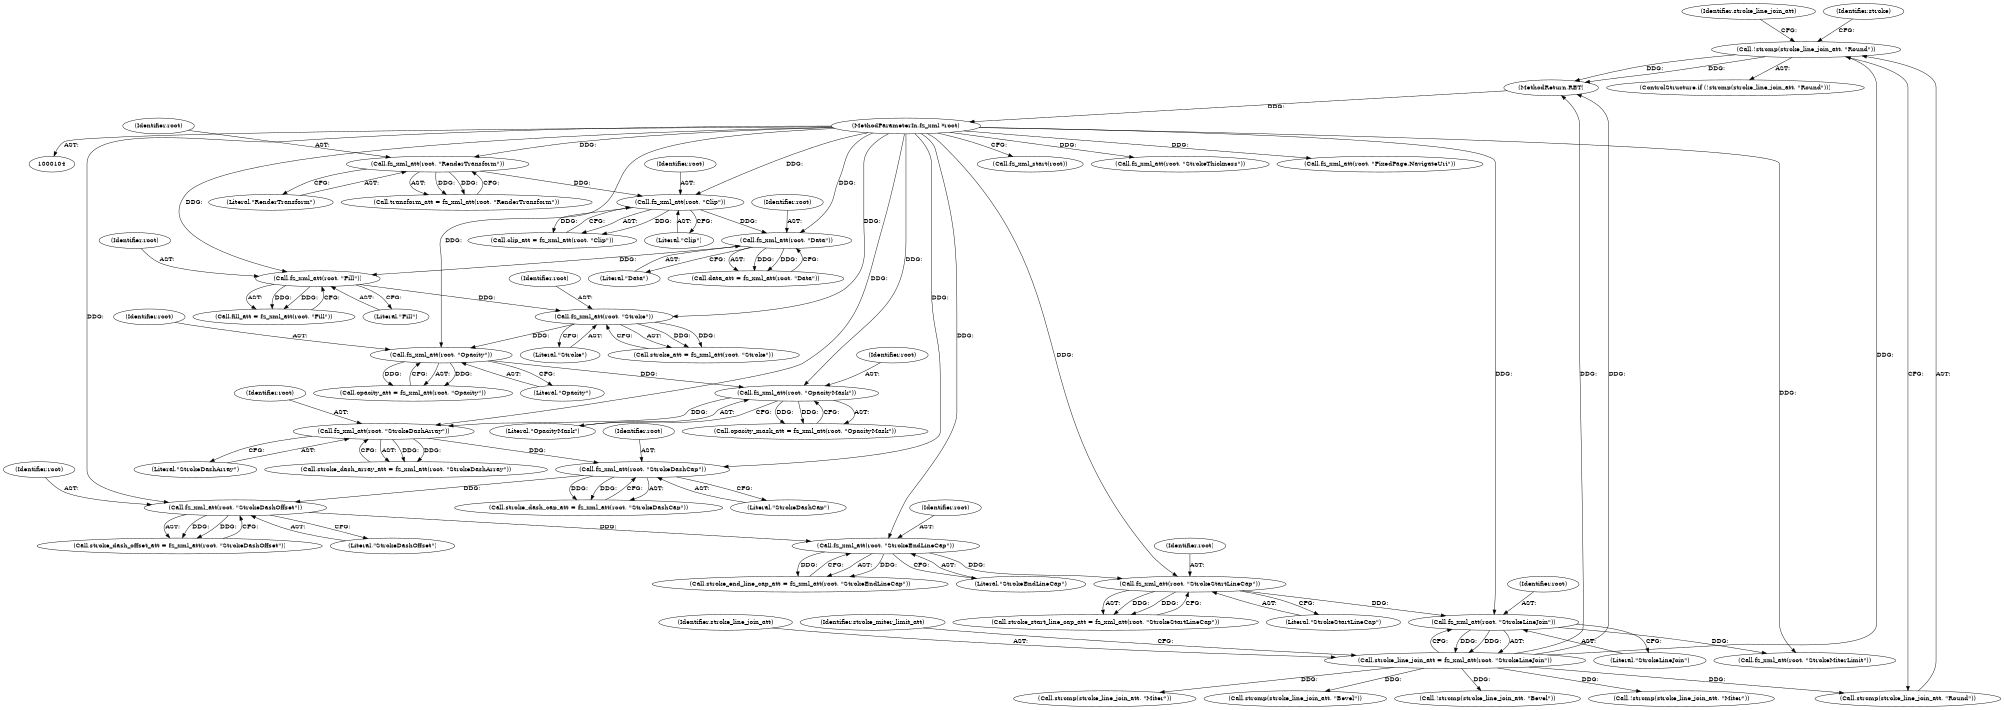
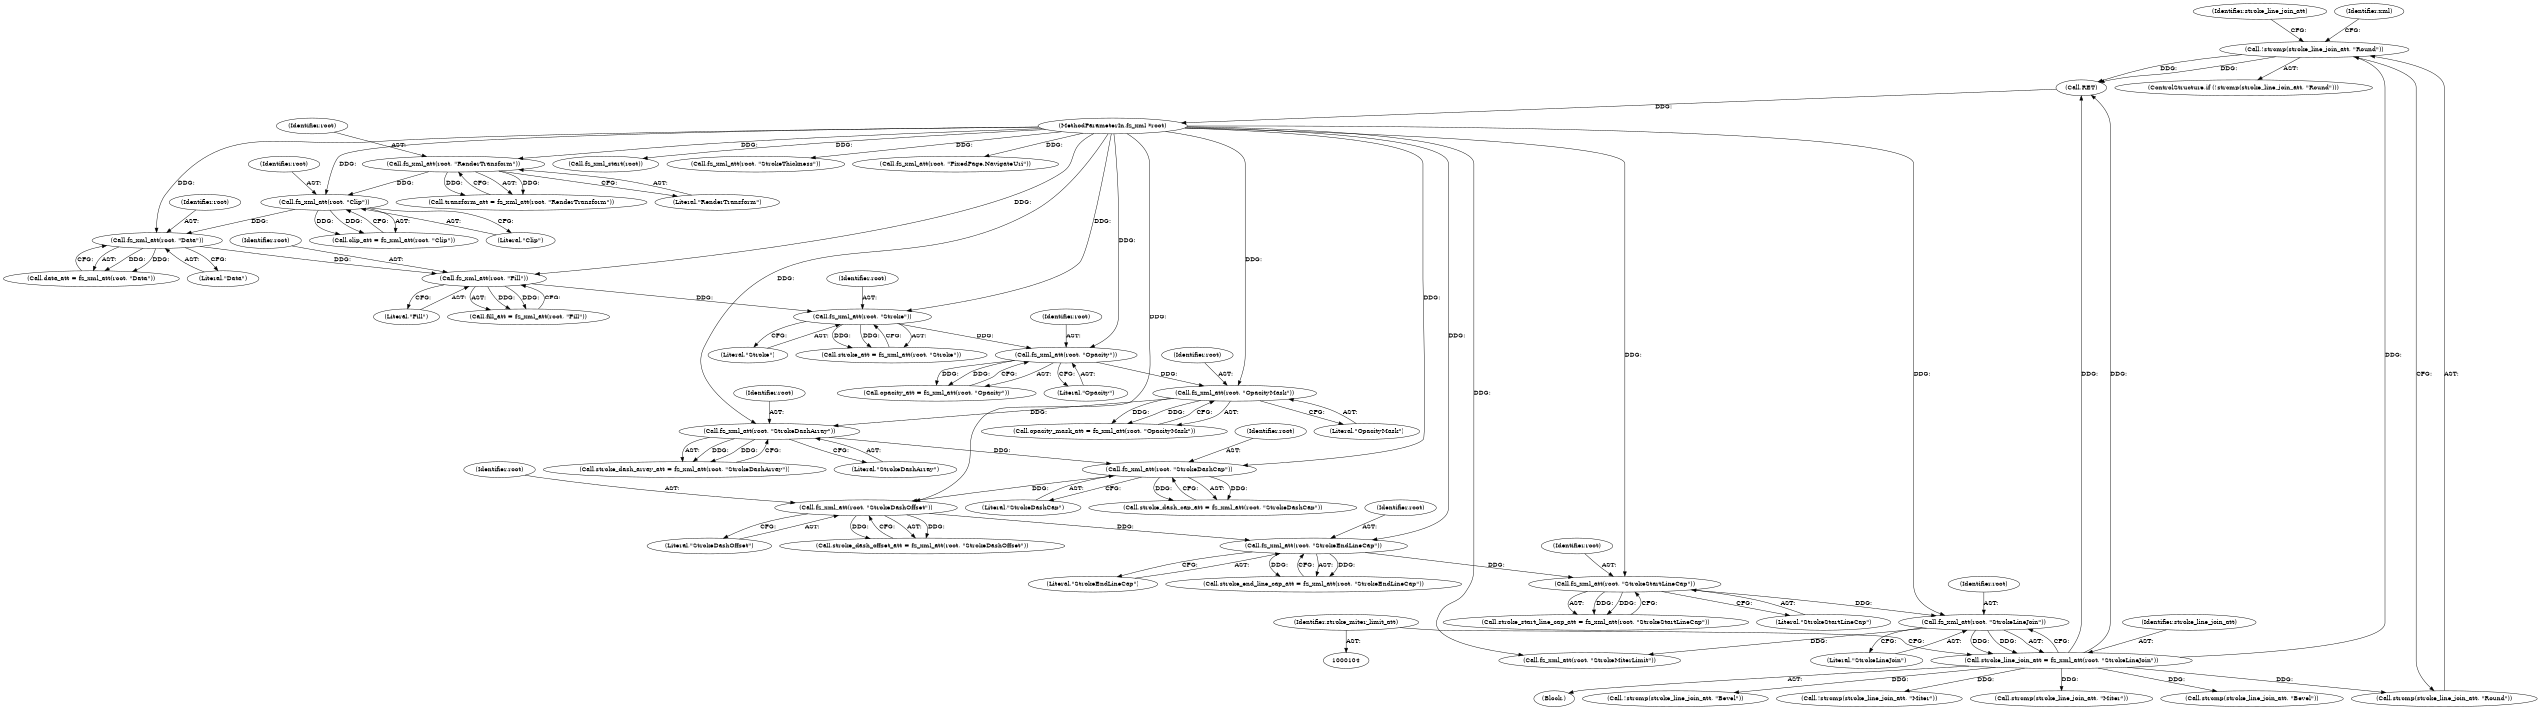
node "(Identifier,stroke)": label "(Identifier,stroke)" -> "(Identifier,xml)"
node "(MethodReturn,RET)": label "(MethodReturn,RET)" -> "(Call,RET)"
edge "(MethodParameterIn,fz_xml *root)" -> "1000104": now "(Identifier,stroke_miter_limit_att)" -> "1000104"
edge "(MethodParameterIn,fz_xml *root)" -> "(Call,fz_xml_start(root))": label "CFG: " -> "DDG: "
node "(Block,)": added
